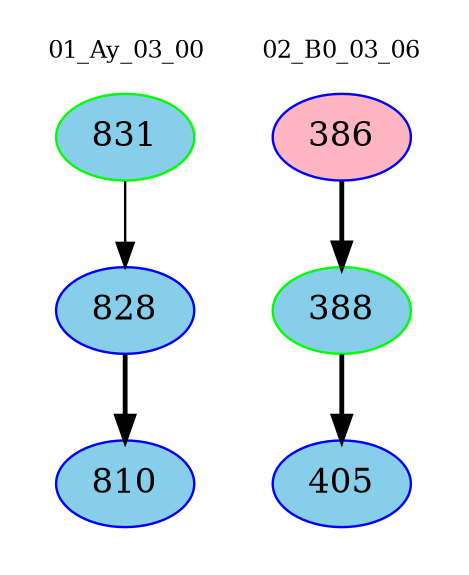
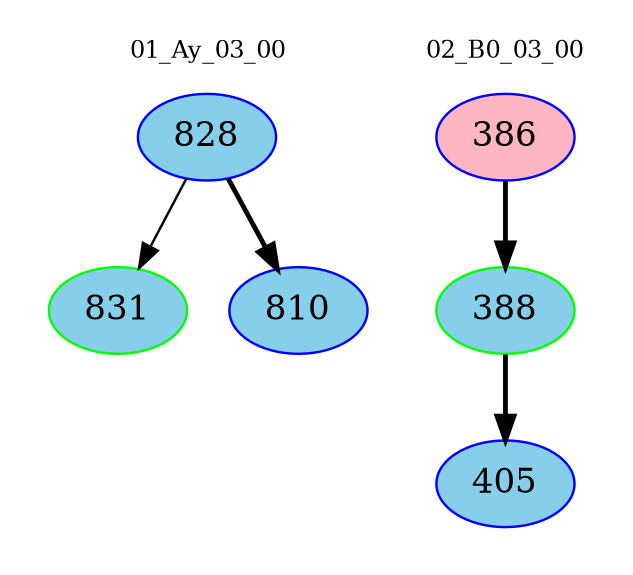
cluster "02_B0_03_06": label "02_B0_03_06" -> "02_B0_03_00"
edge "831" -> "828": reversed
